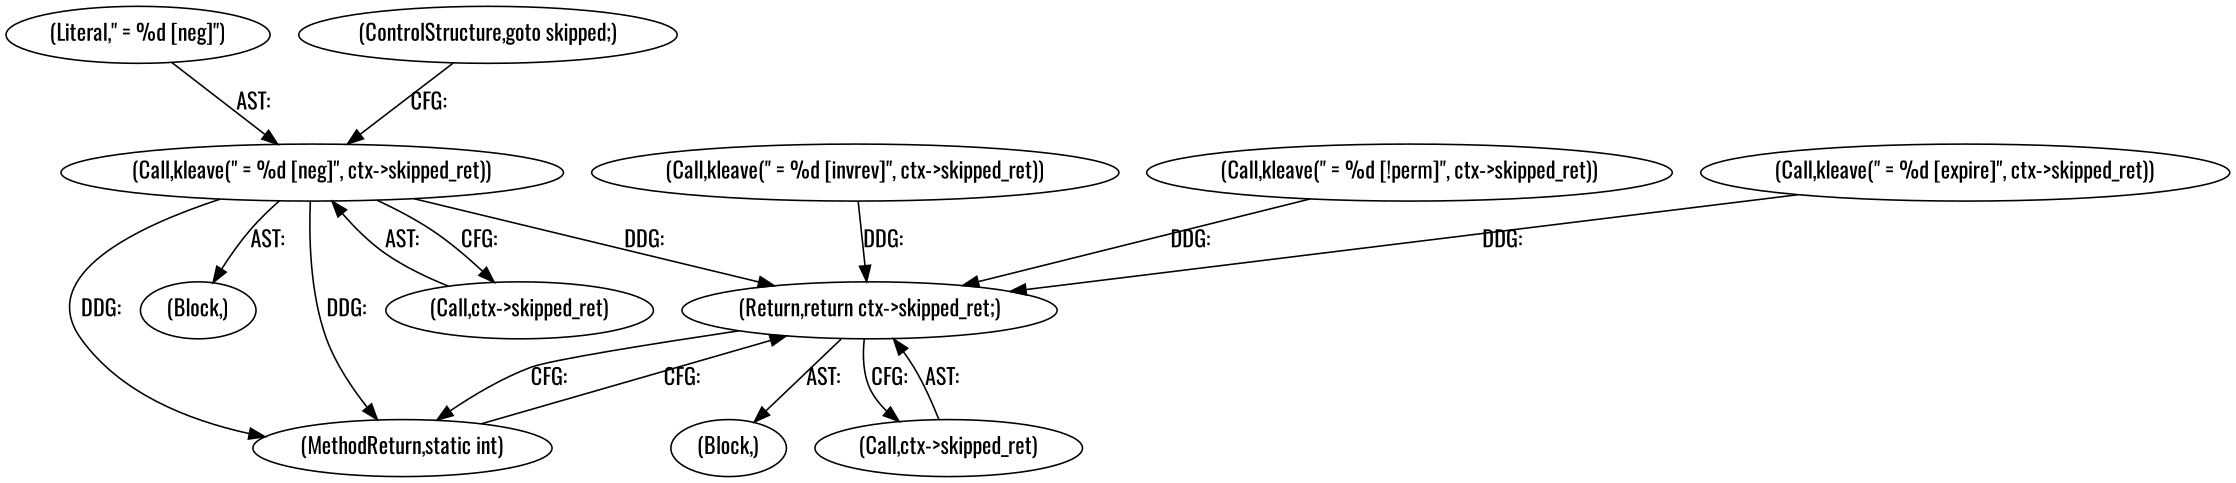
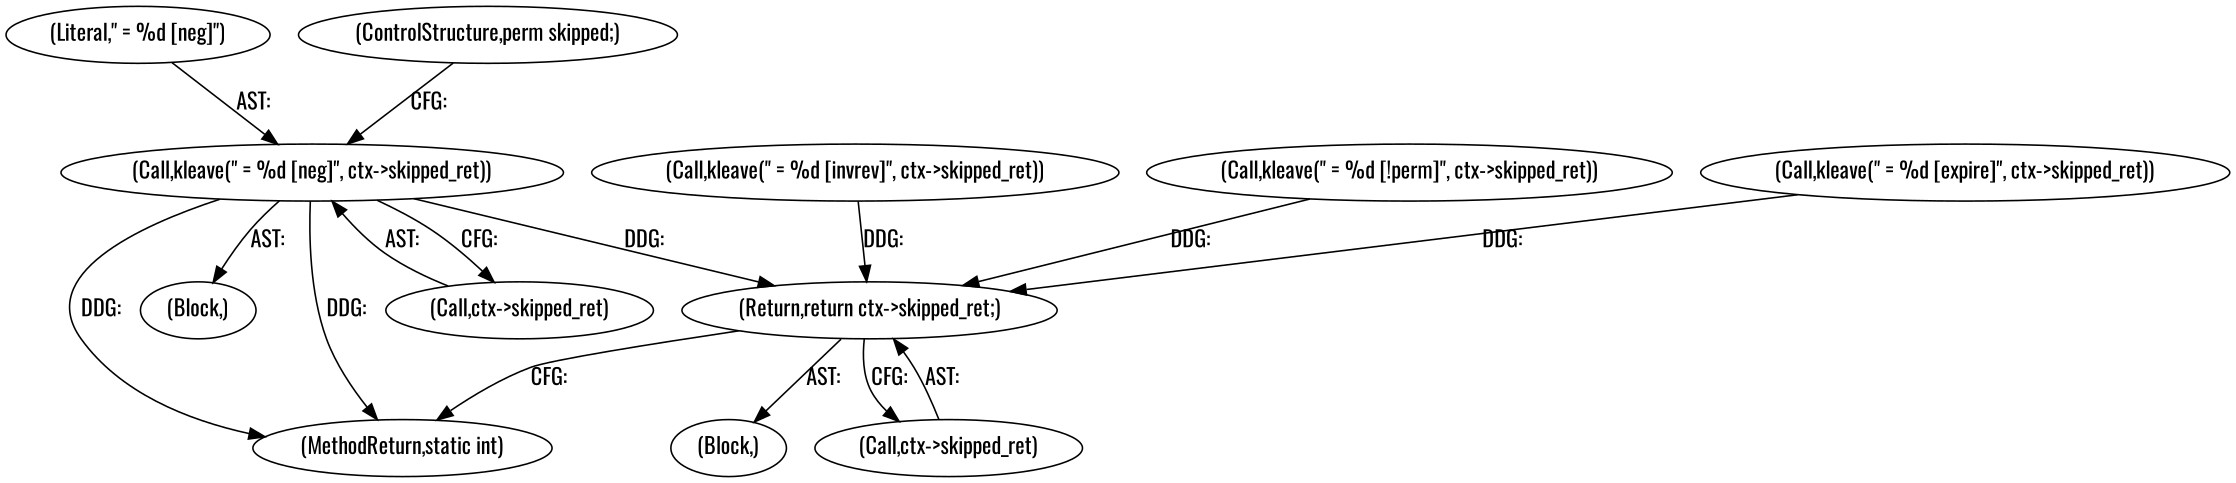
node "(ControlStructure,goto skipped;)": label "(ControlStructure,goto skipped;)" -> "(ControlStructure,perm skipped;)"
edge "(MethodReturn,static int)" -> "(Return,return ctx->skipped_ret;)": removed, label "CFG:"
